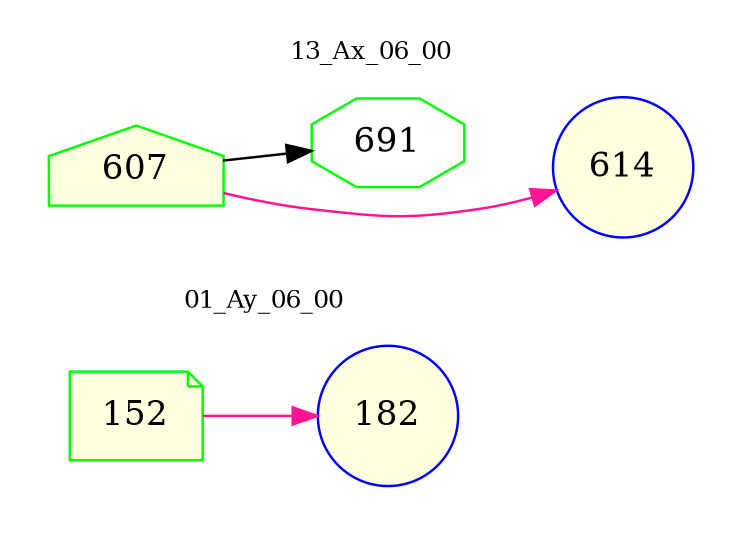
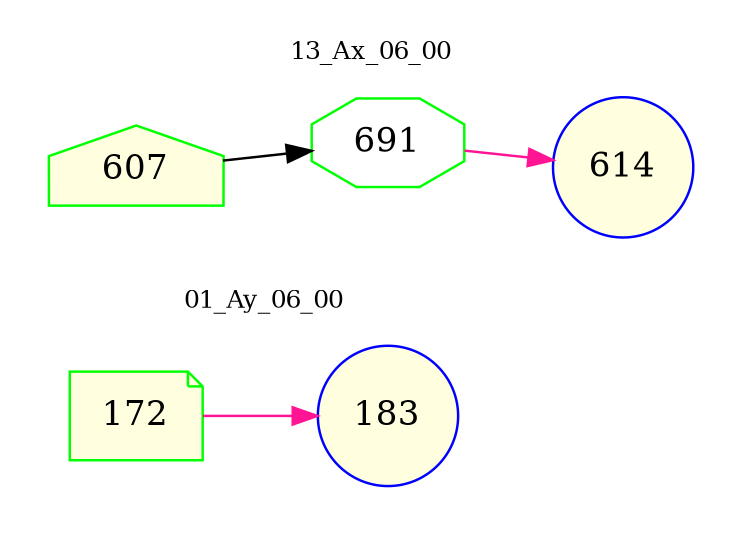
edge "607" -> "614": now "691" -> "614"
node "152": label "152" -> "172"
node "182": label "182" -> "183"
